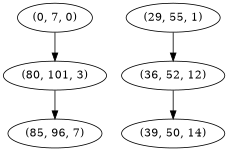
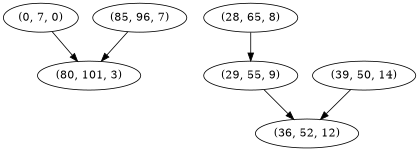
node "(29, 55, 1)": label "(29, 55, 1)" -> "(29, 55, 9)"
node "(28, 65, 8)": added
edge "(80, 101, 3)" -> "(85, 96, 7)": reversed
edge "(36, 52, 12)" -> "(39, 50, 14)": reversed
